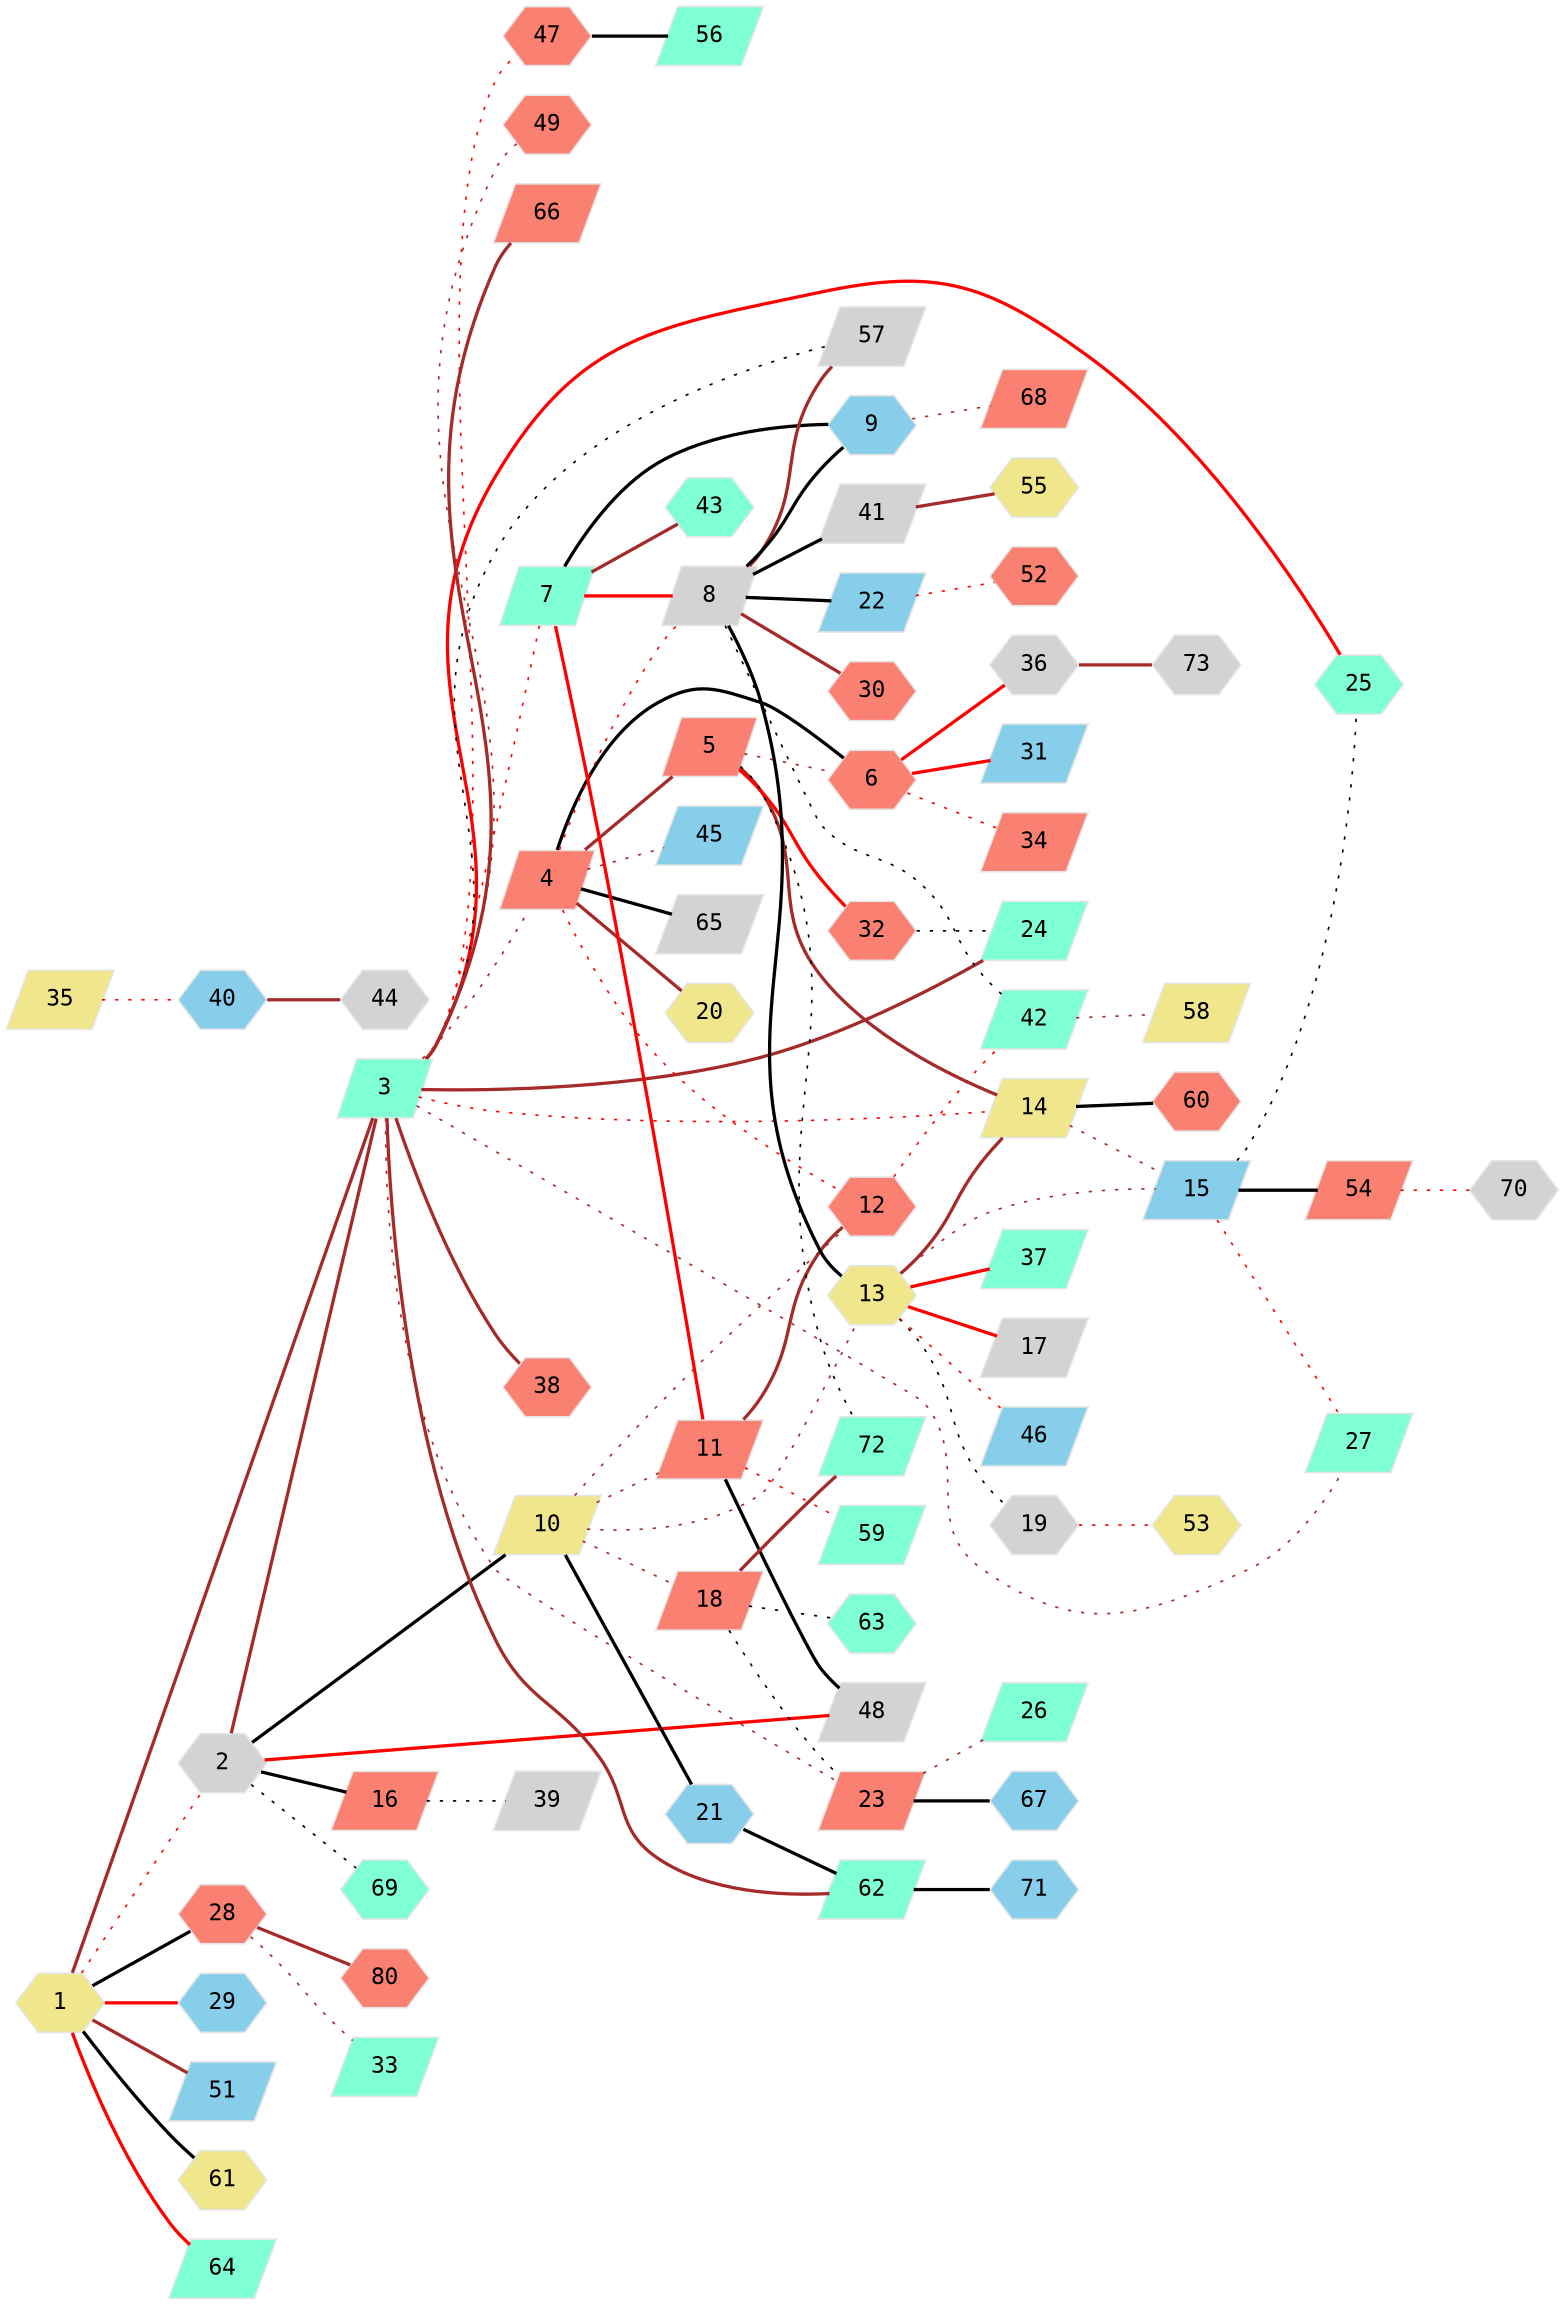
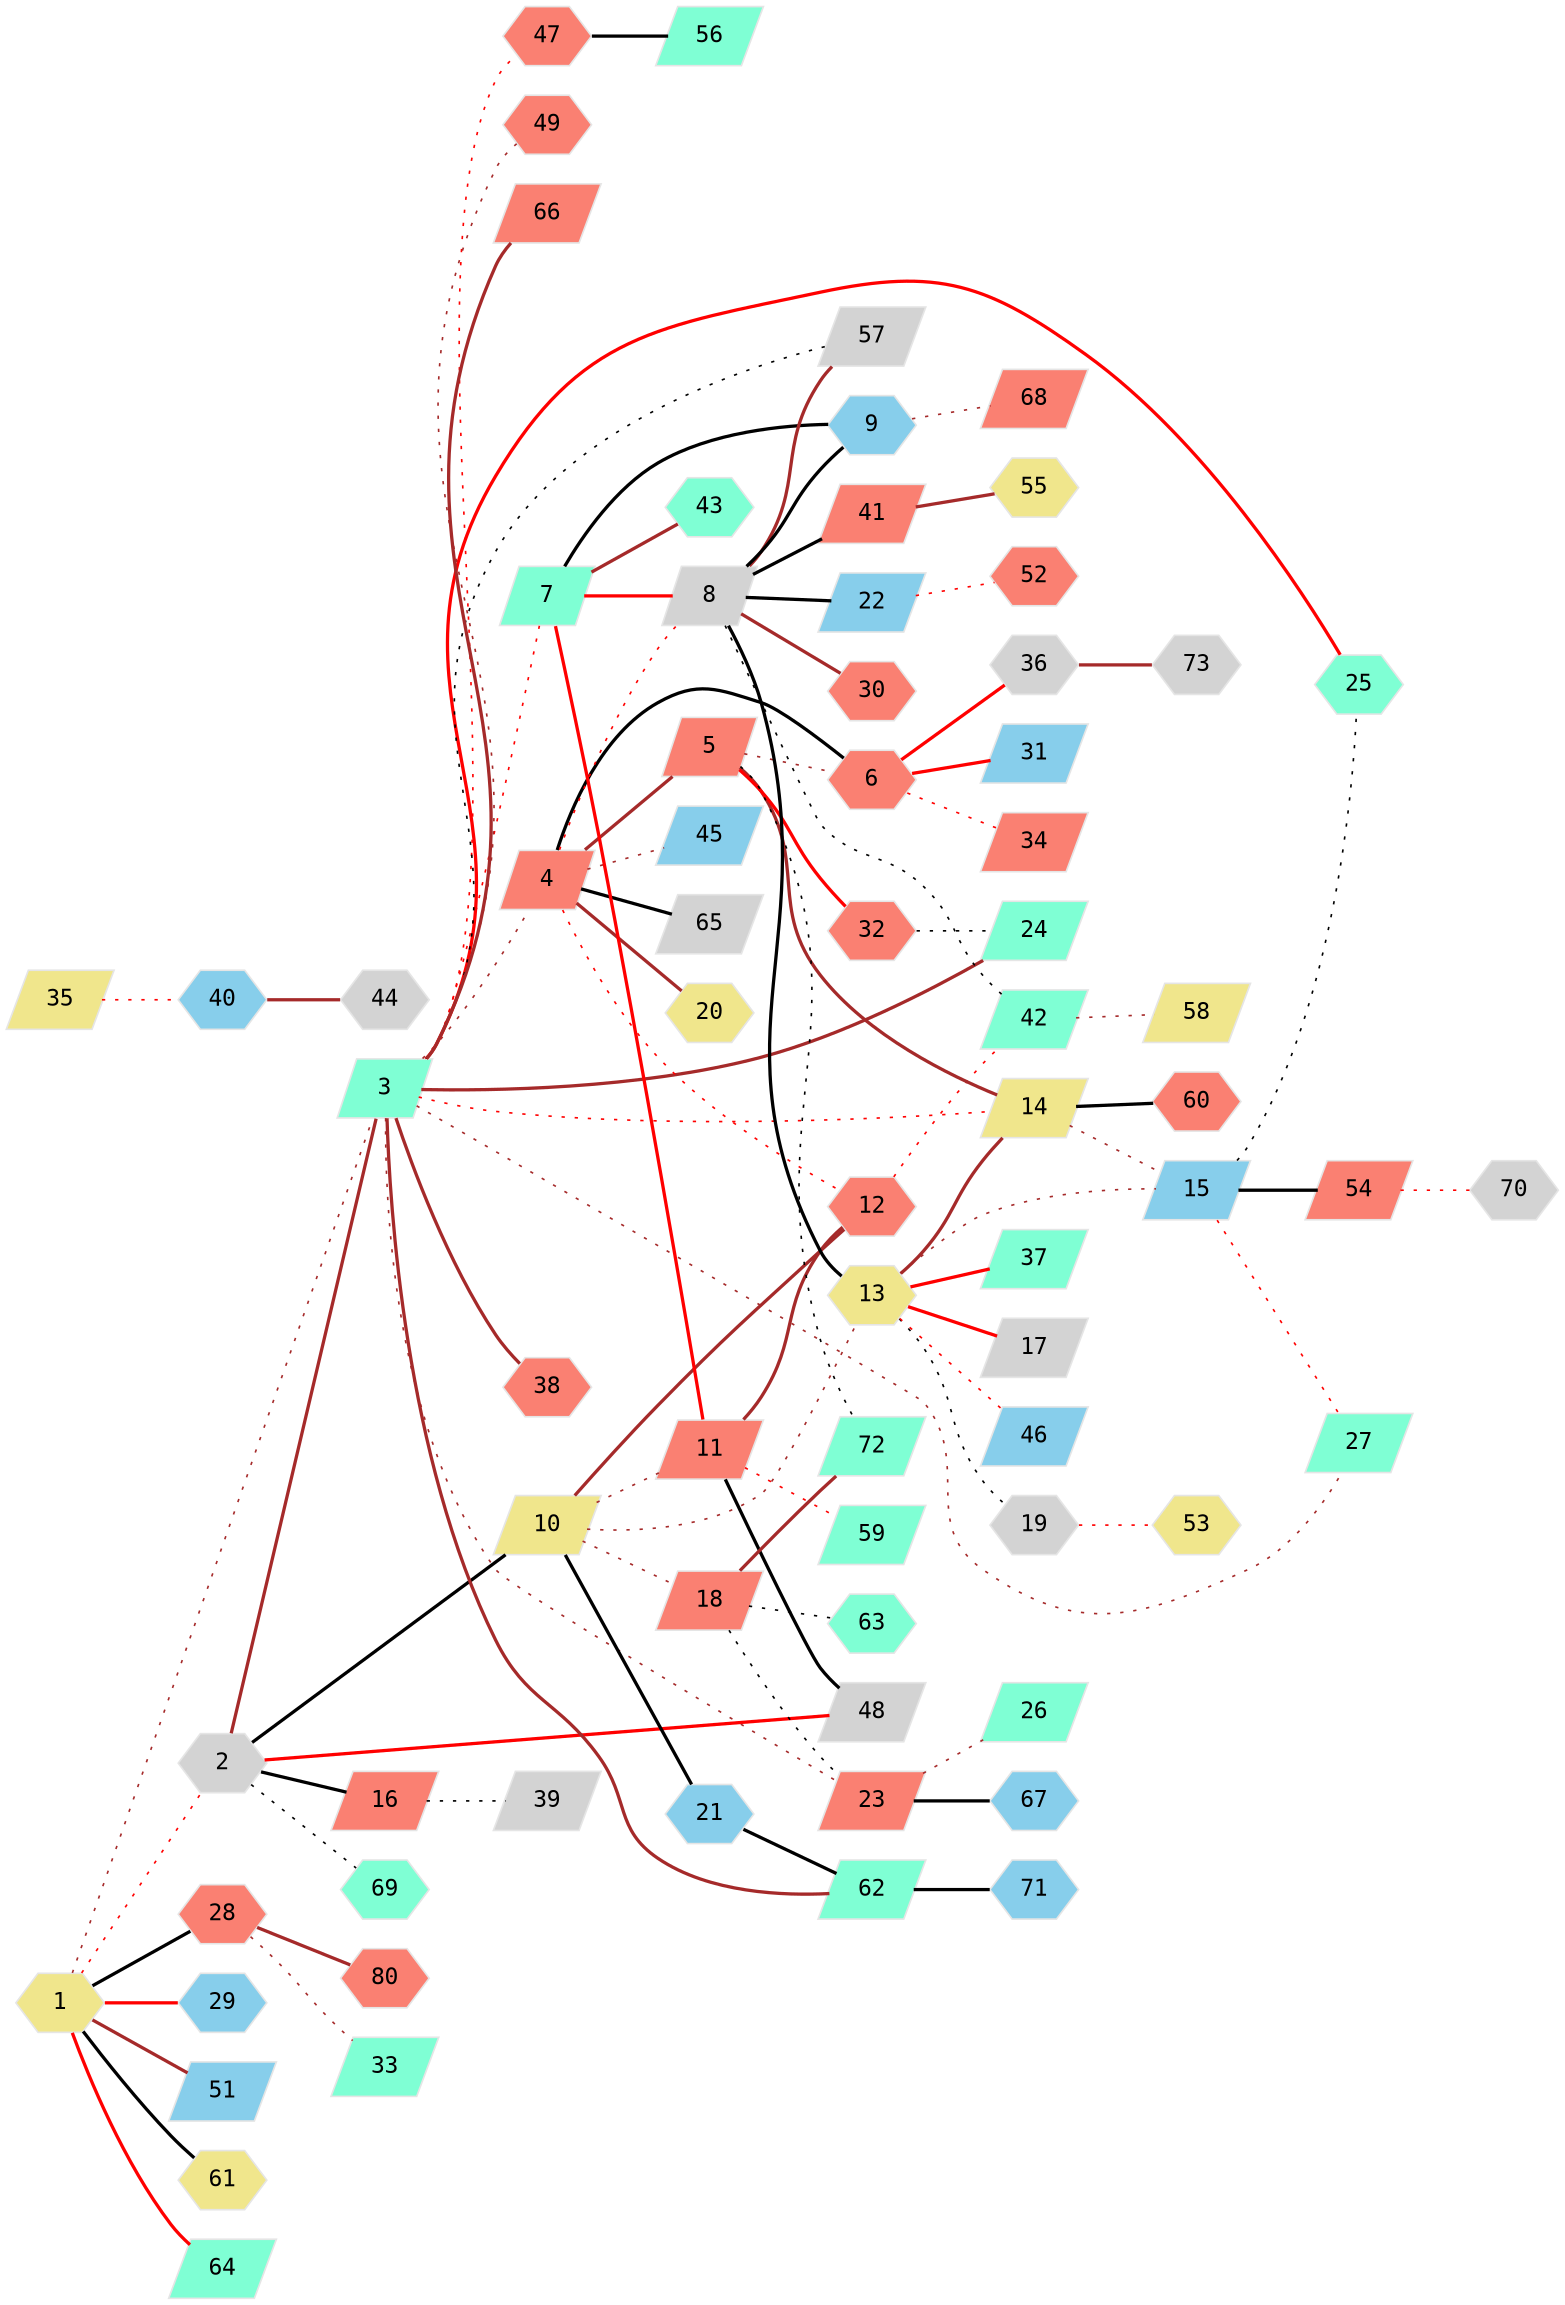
node "41": fillcolor lightgrey -> salmon
edge "12" -- "10": style dotted -> bold
edge "3" -- "1": style bold -> dotted
